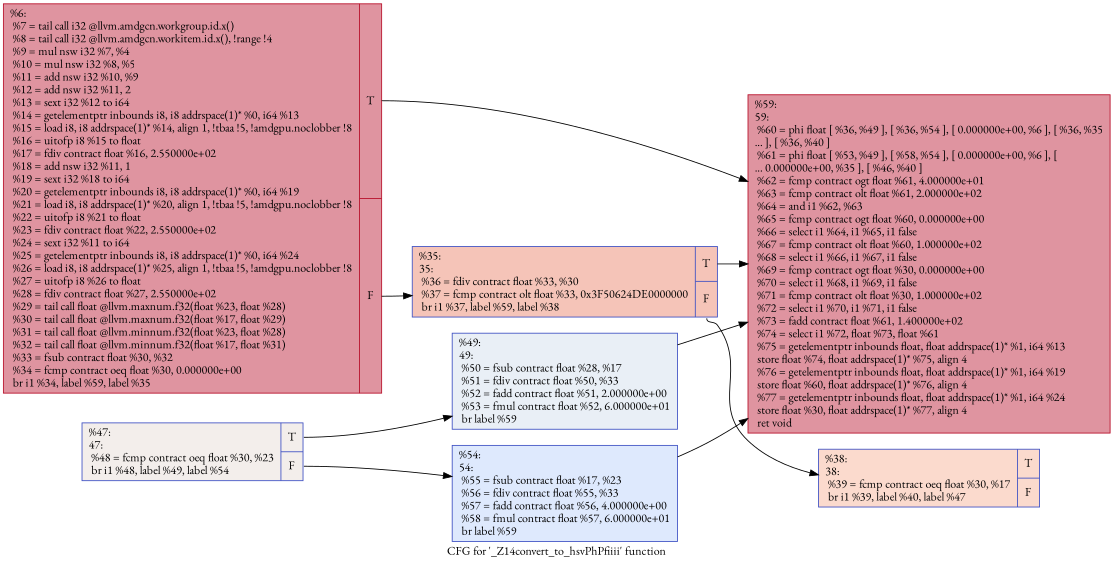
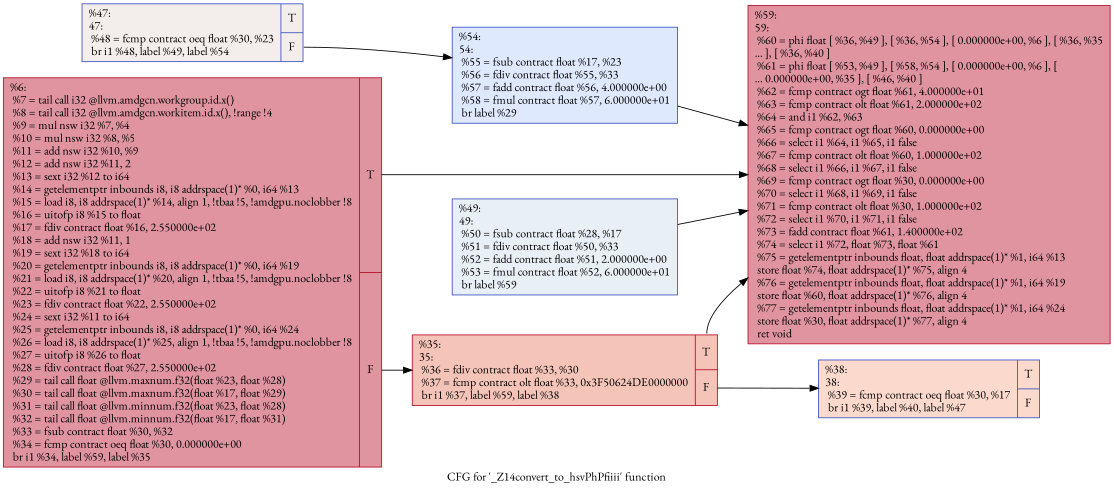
node "%35:": color #3d50c3ff -> #b70d28ff
edge "%47:" -> "%49:": removed
node "%54:": text "br label %59" -> "br label %29"
